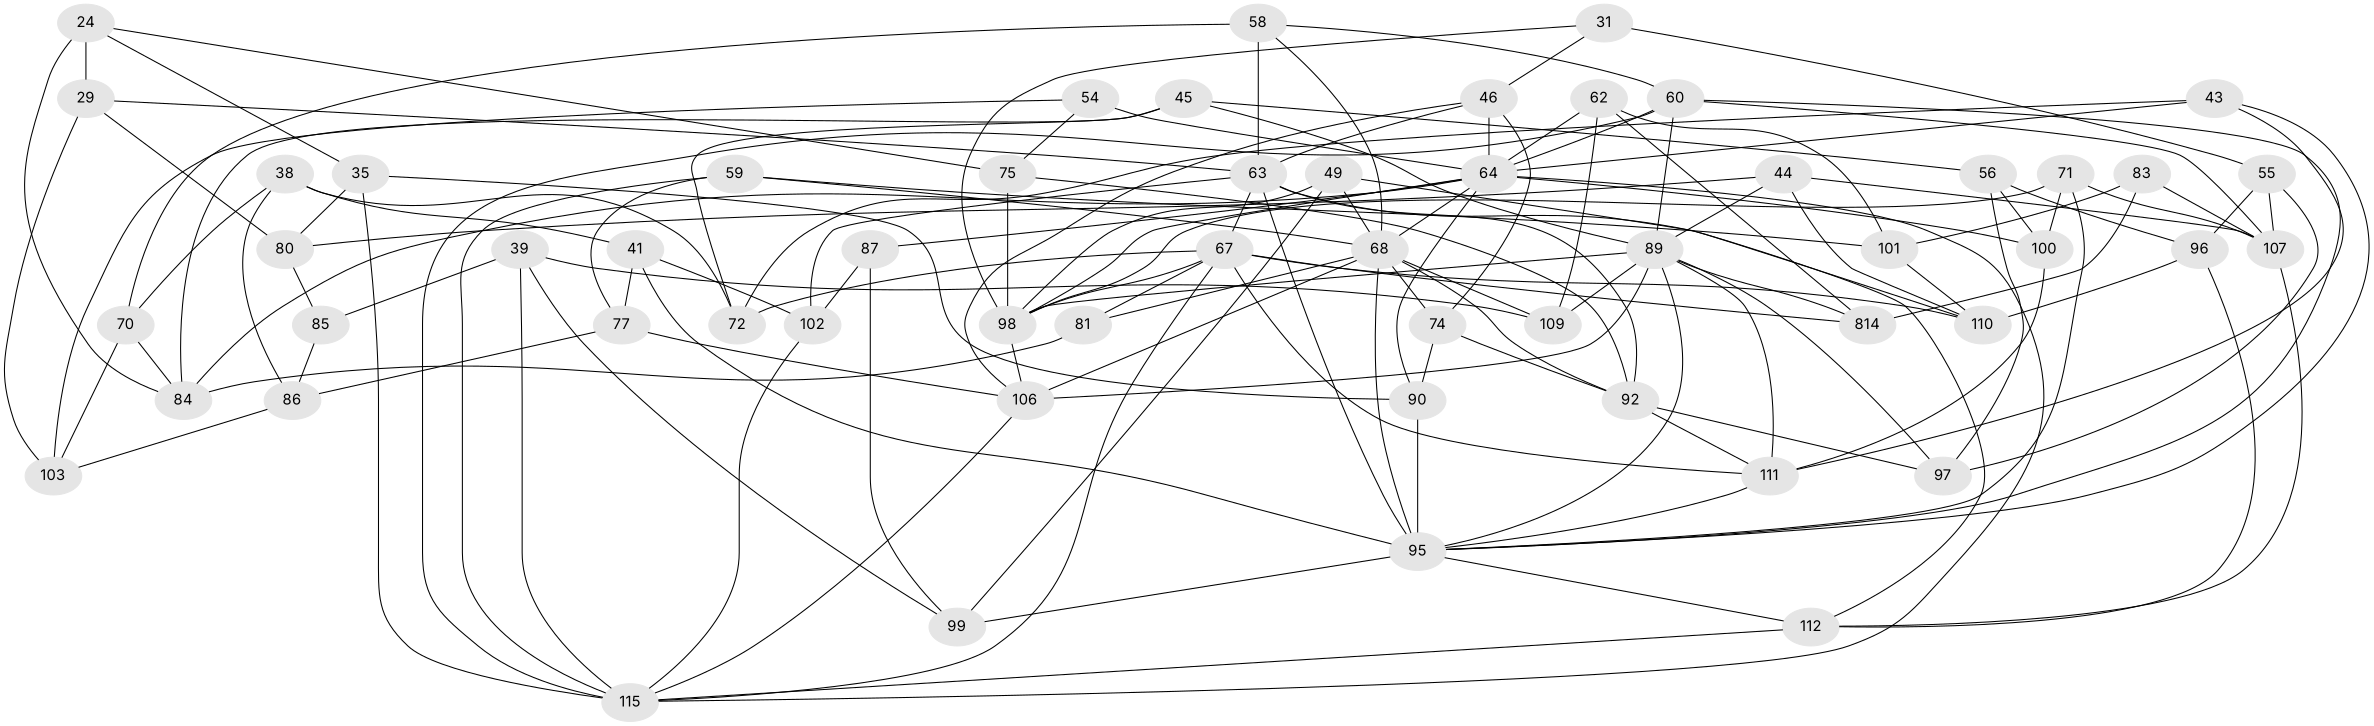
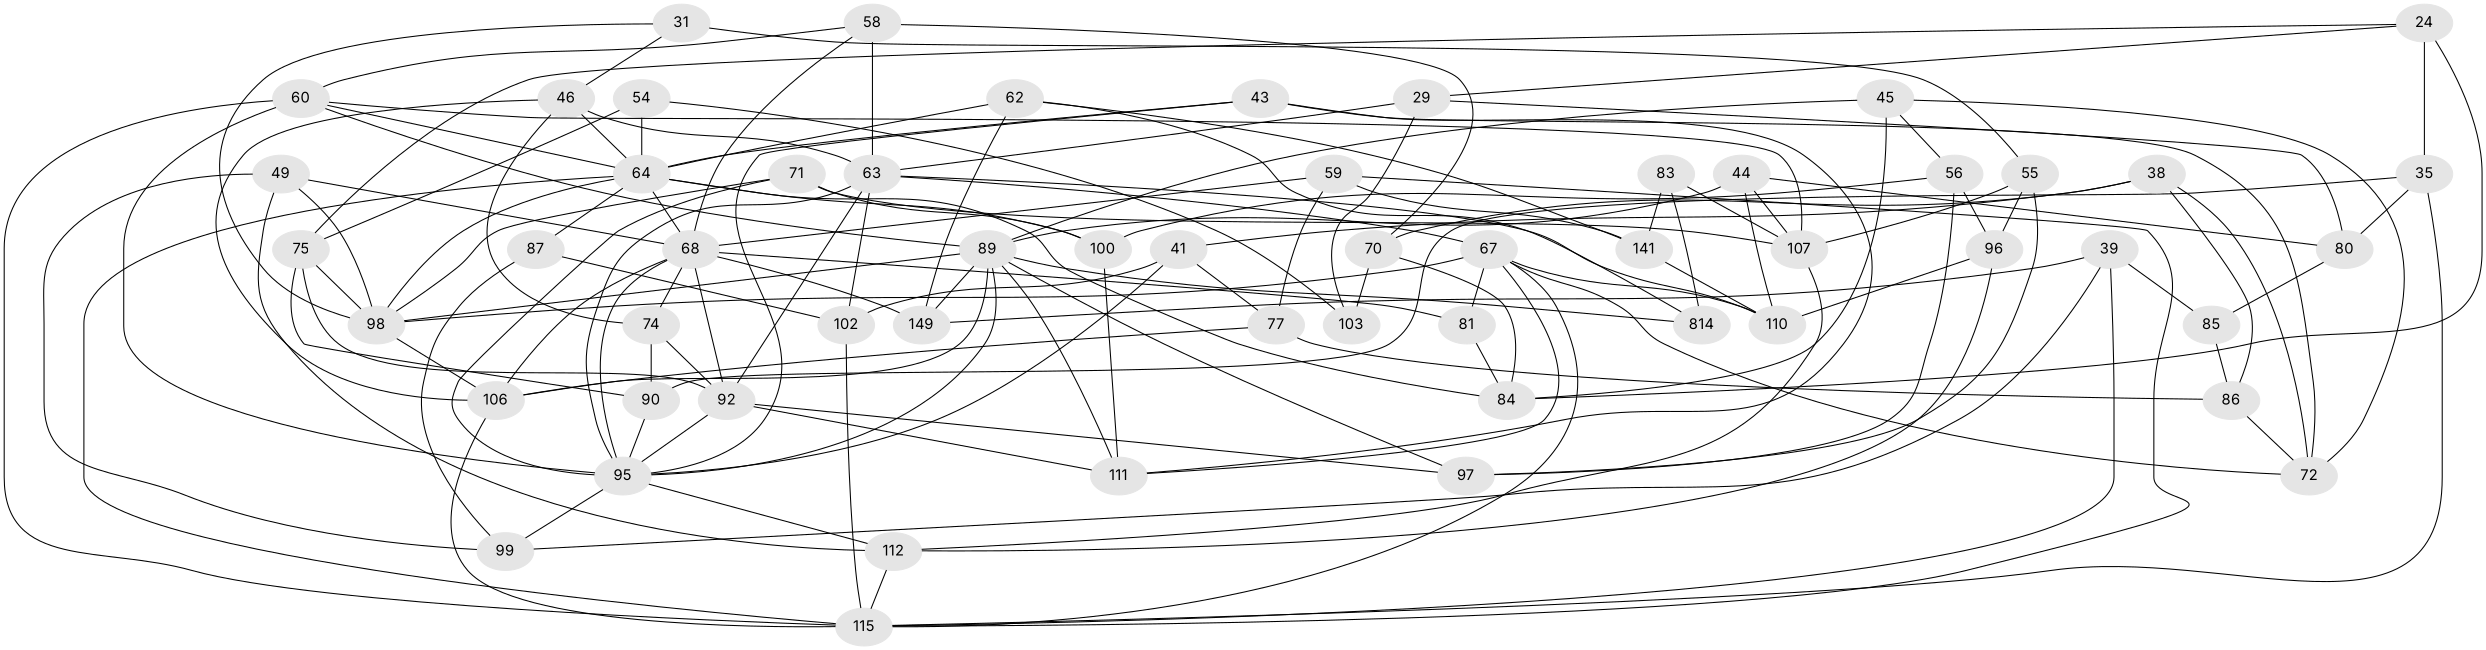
node "101": label "101" -> "141"
edge "64" -- "90": now "75" -- "90"
edge "67" -- "814": removed
node "109": label "109" -> "149"
edge "86" -- "103": now "86" -- "72"
edge "111" -- "95": now "92" -- "95"
